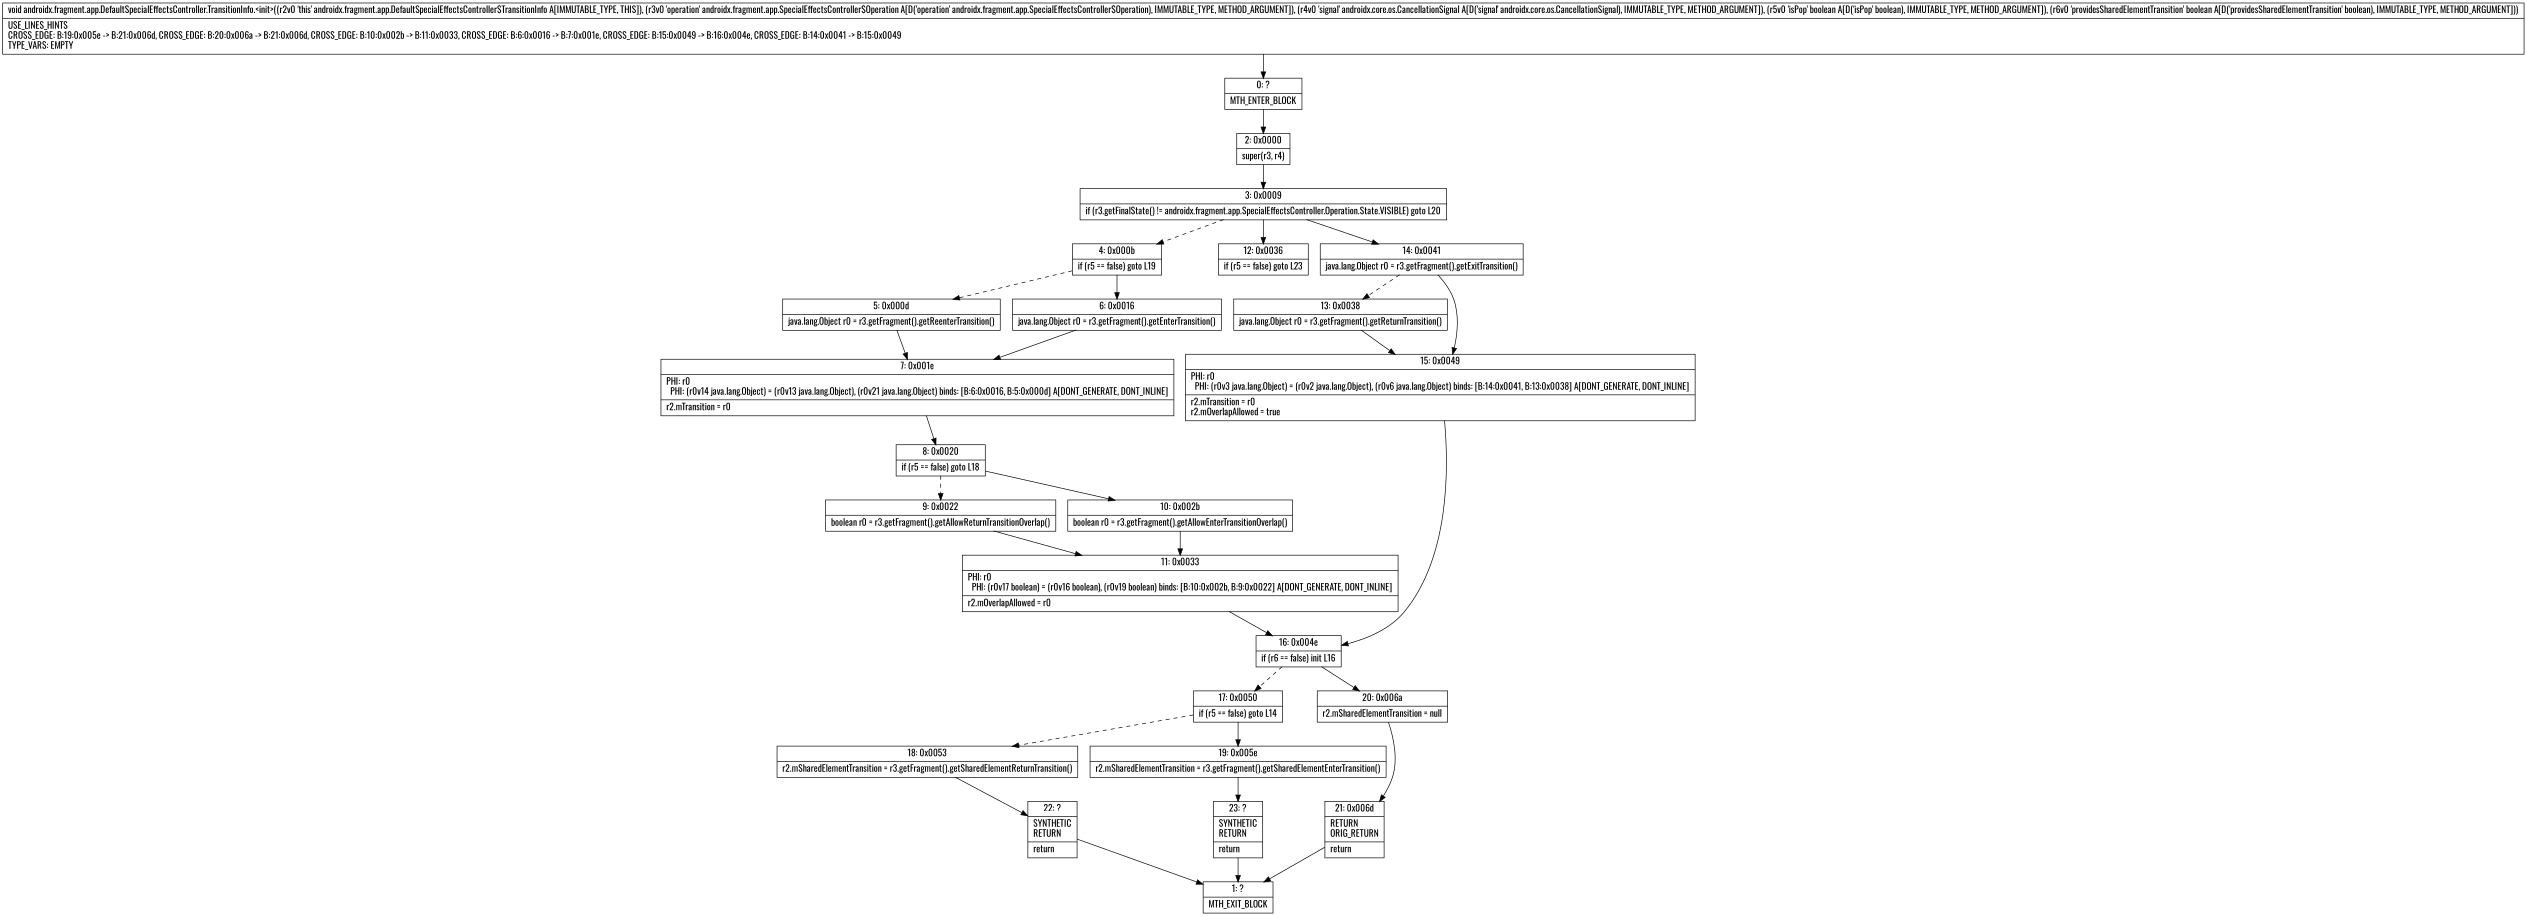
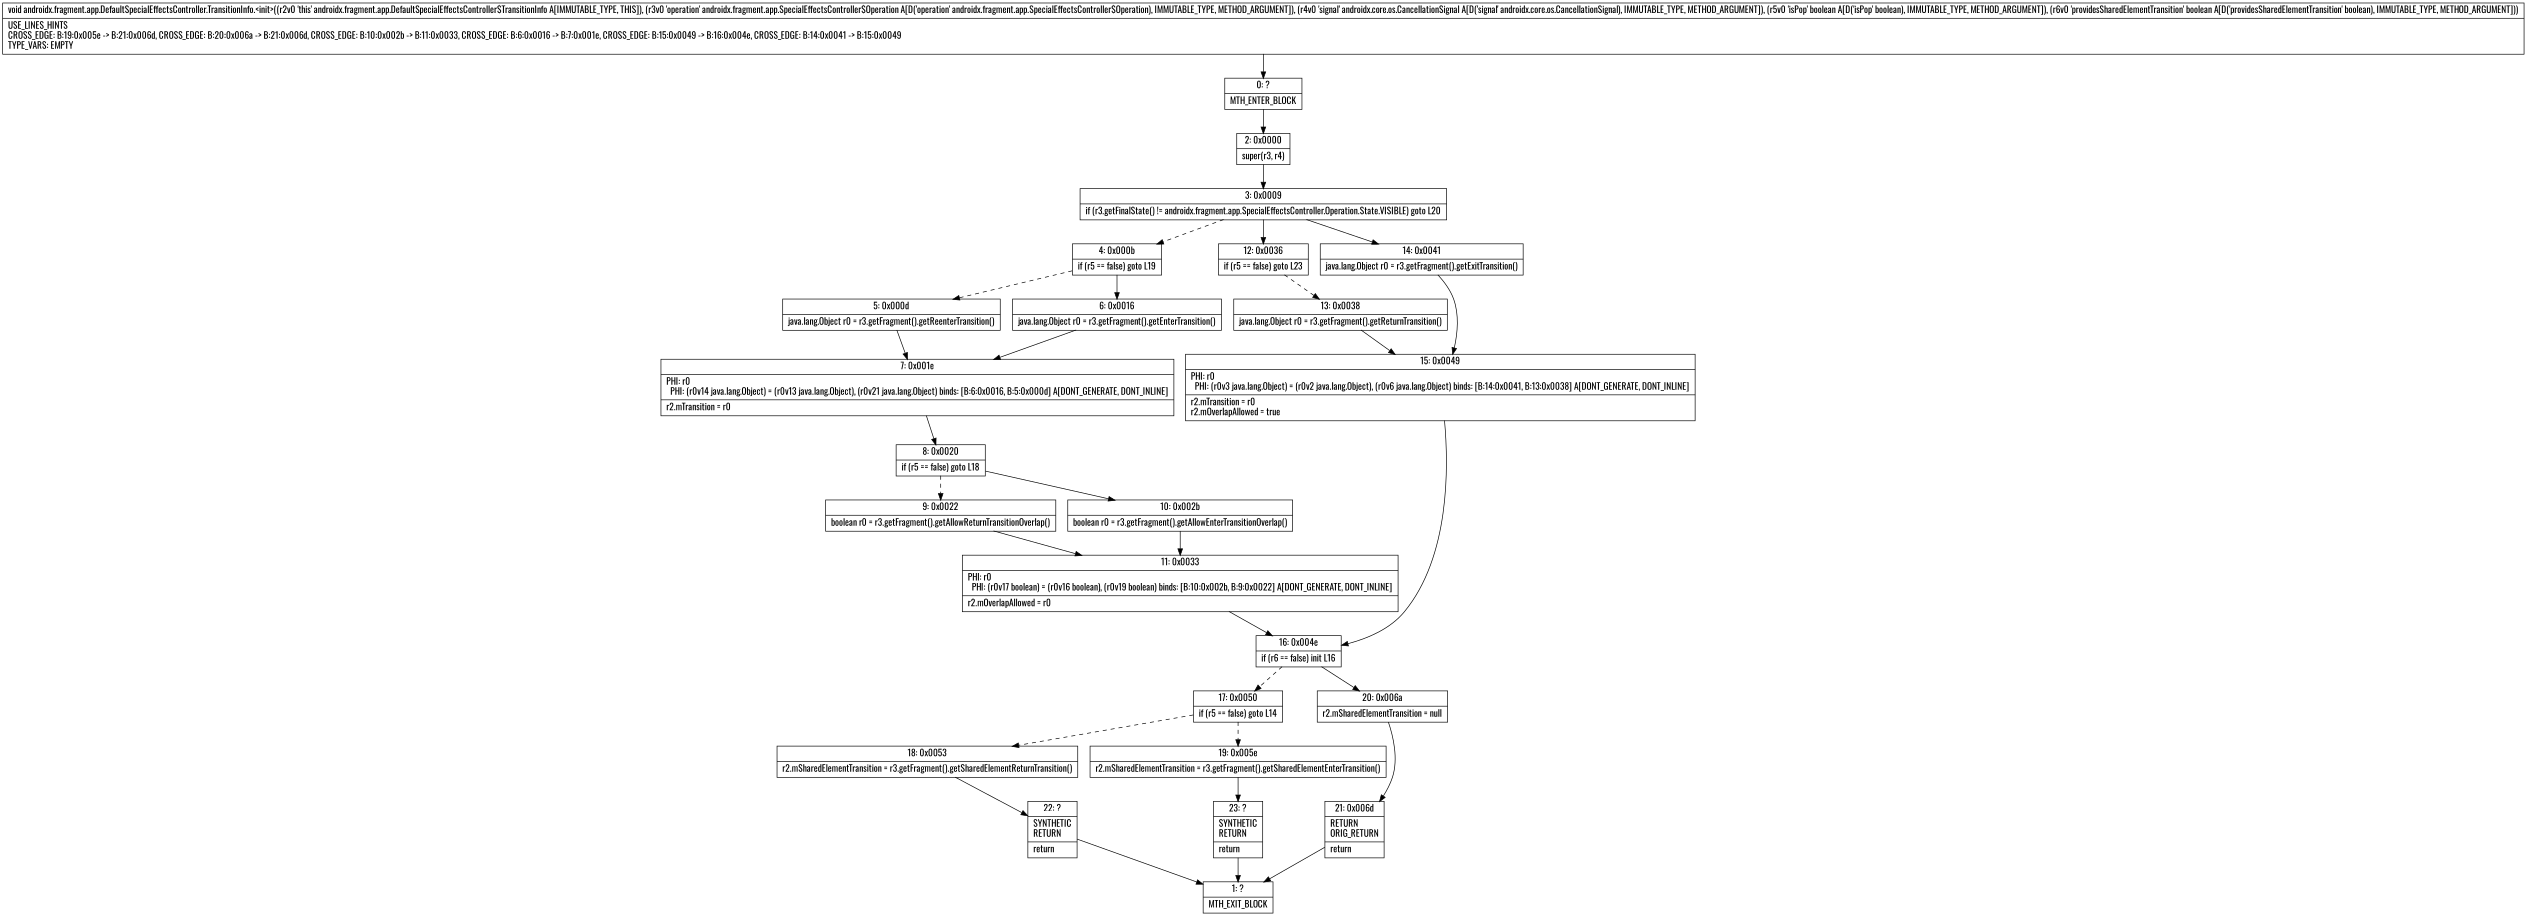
edge "14: 0x0041" -> "13: 0x0038": now "12: 0x0036" -> "13: 0x0038"
edge "17: 0x0050" -> "19: 0x005e": style solid -> dashed
